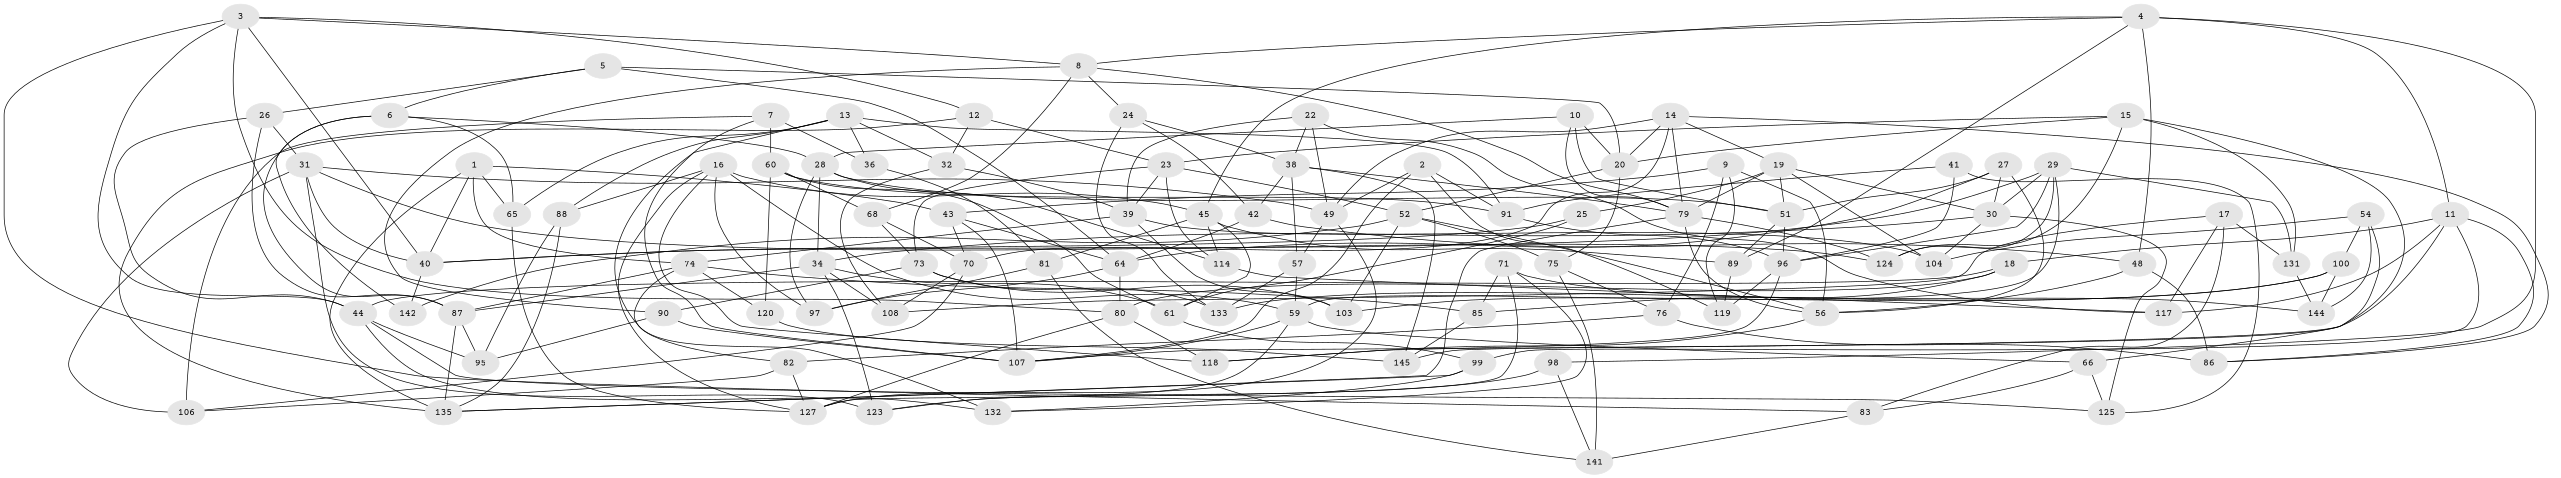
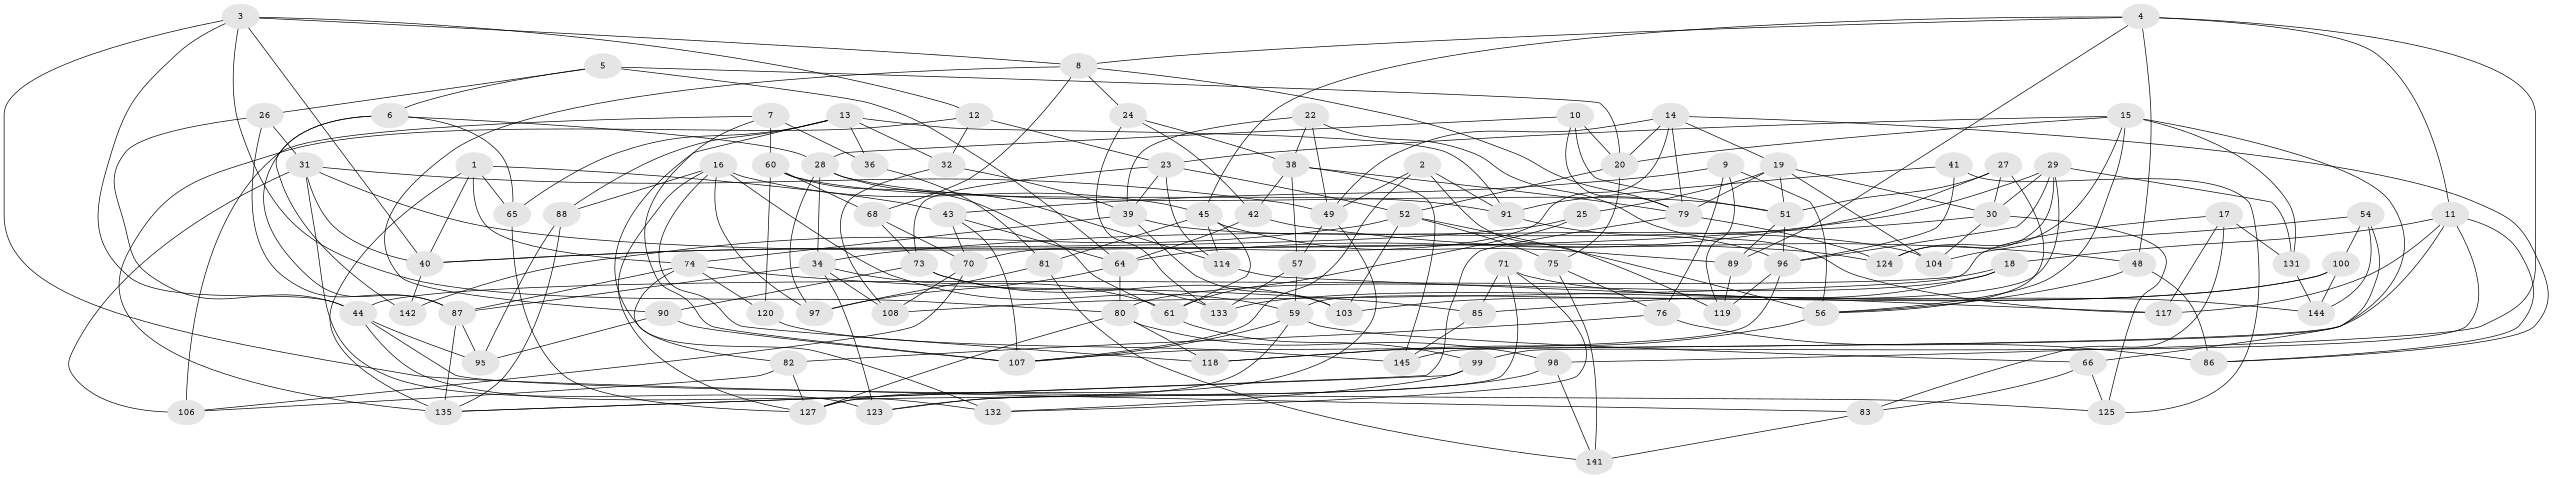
edge "79" -- "56": now "15" -- "56"
edge "80" -- "98": added
